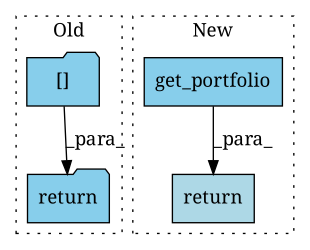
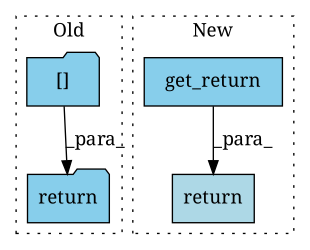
node "get_portfolio": label "get_portfolio" -> "get_return"
